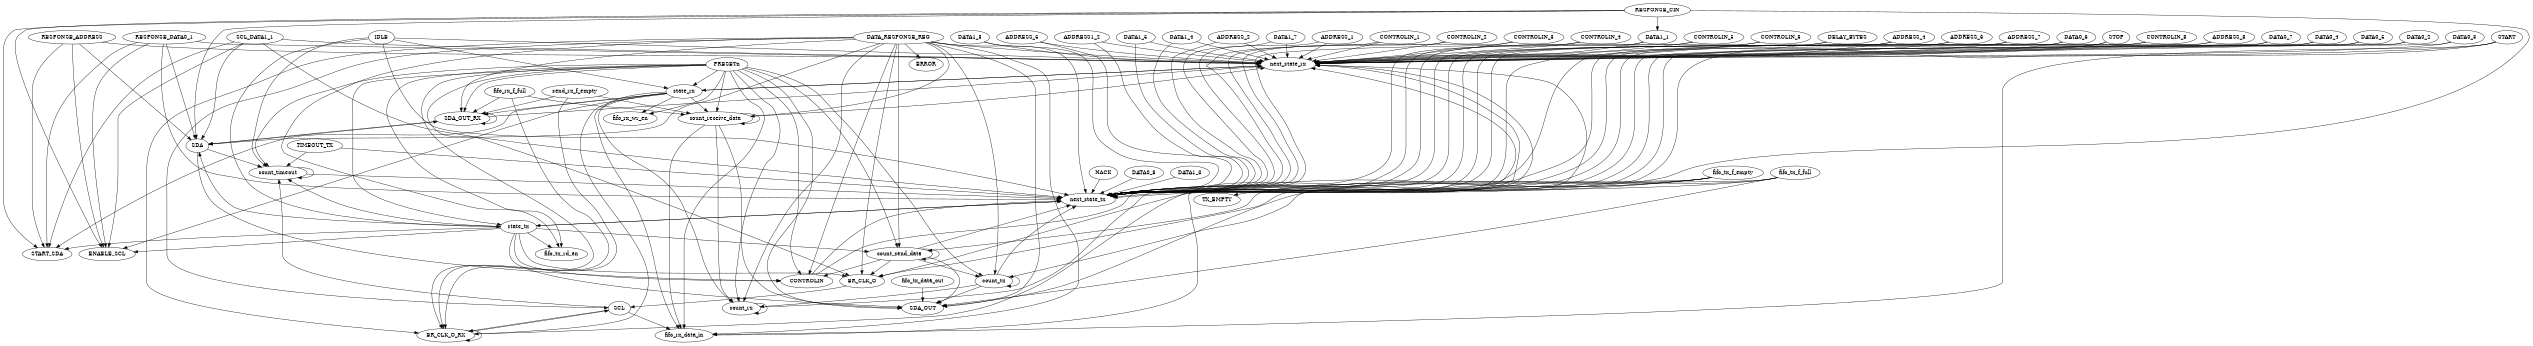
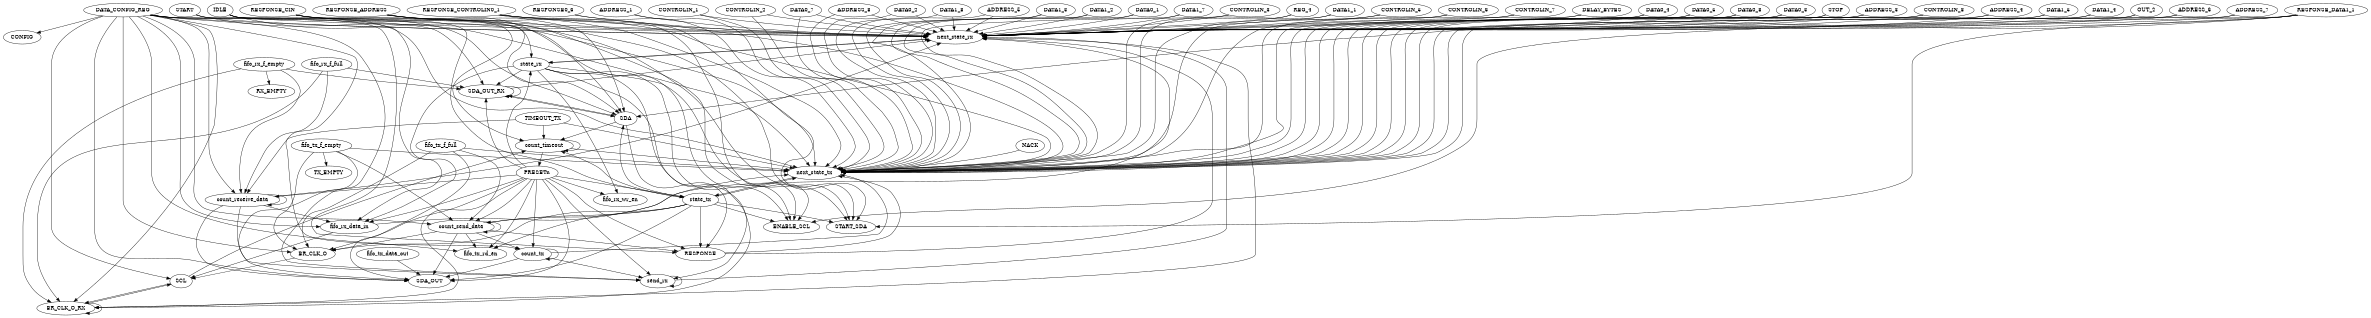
node "DATA0_1": added
node "CONTROLIN_7": added
node "ADDRESS_3": added
edge "RESPONSE_CIN" -> "DATA1_1": now "RESPONSE_CIN" -> "next_state_rx"
edge "DATA1_3" -> "next_state_rx": added
edge "DATA0_8" -> "next_state_rx": added
node "RESPONSE_DATA0_1": label "RESPONSE_DATA0_1" -> "RESPONSE_CONTROLIN0_1"
node "SCL_DATA1_1": label "SCL_DATA1_1" -> "RESPONSE_DATA1_1"
node "DATA_RESPONSE_REG": label "DATA_RESPONSE_REG" -> "DATA_CONFIG_REG"
node "ADDRESS1_2": label "ADDRESS1_2" -> "DATA1_2"
node "ADDRESS_2": label "ADDRESS_2" -> "OUT_2"
node "CONTROLIN_4": label "CONTROLIN_4" -> "REG_4"
node "DATA0_6": label "DATA0_6" -> "RESPONSE0_6"
edge "RESPONSE_ADDRESS" -> "next_state_tx": added
node "ERROR": label "ERROR" -> "CONFIG"
edge "PRESETn" -> "count_timeout": reversed
node "RX_EMPTY": added
node "send_rx_f_empty": label "send_rx_f_empty" -> "fifo_rx_f_empty"
edge "state_rx" -> "count_receive_data": now "TIMEOUT_TX" -> "count_receive_data"
edge "fifo_tx_f_full" -> "count_tx": now "fifo_tx_f_full" -> "count_send_data"
edge "count_send_data" -> "fifo_tx_rd_en": added
node "CONTROLIN": label "CONTROLIN" -> "RESPONSE"
node "count_rx": label "count_rx" -> "send_rx"
edge "SCL" -> "fifo_rx_data_in": reversed
